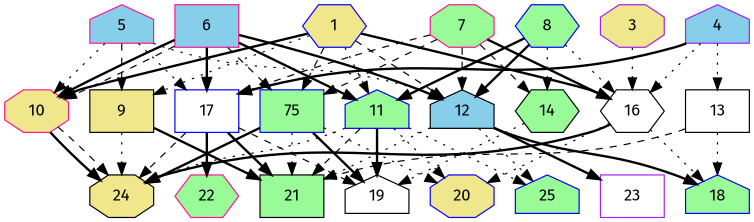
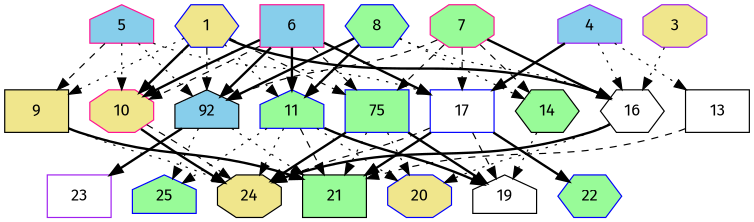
node "12": label "12" -> "92"
node "22": color deeppink -> blue
node "18": removed
